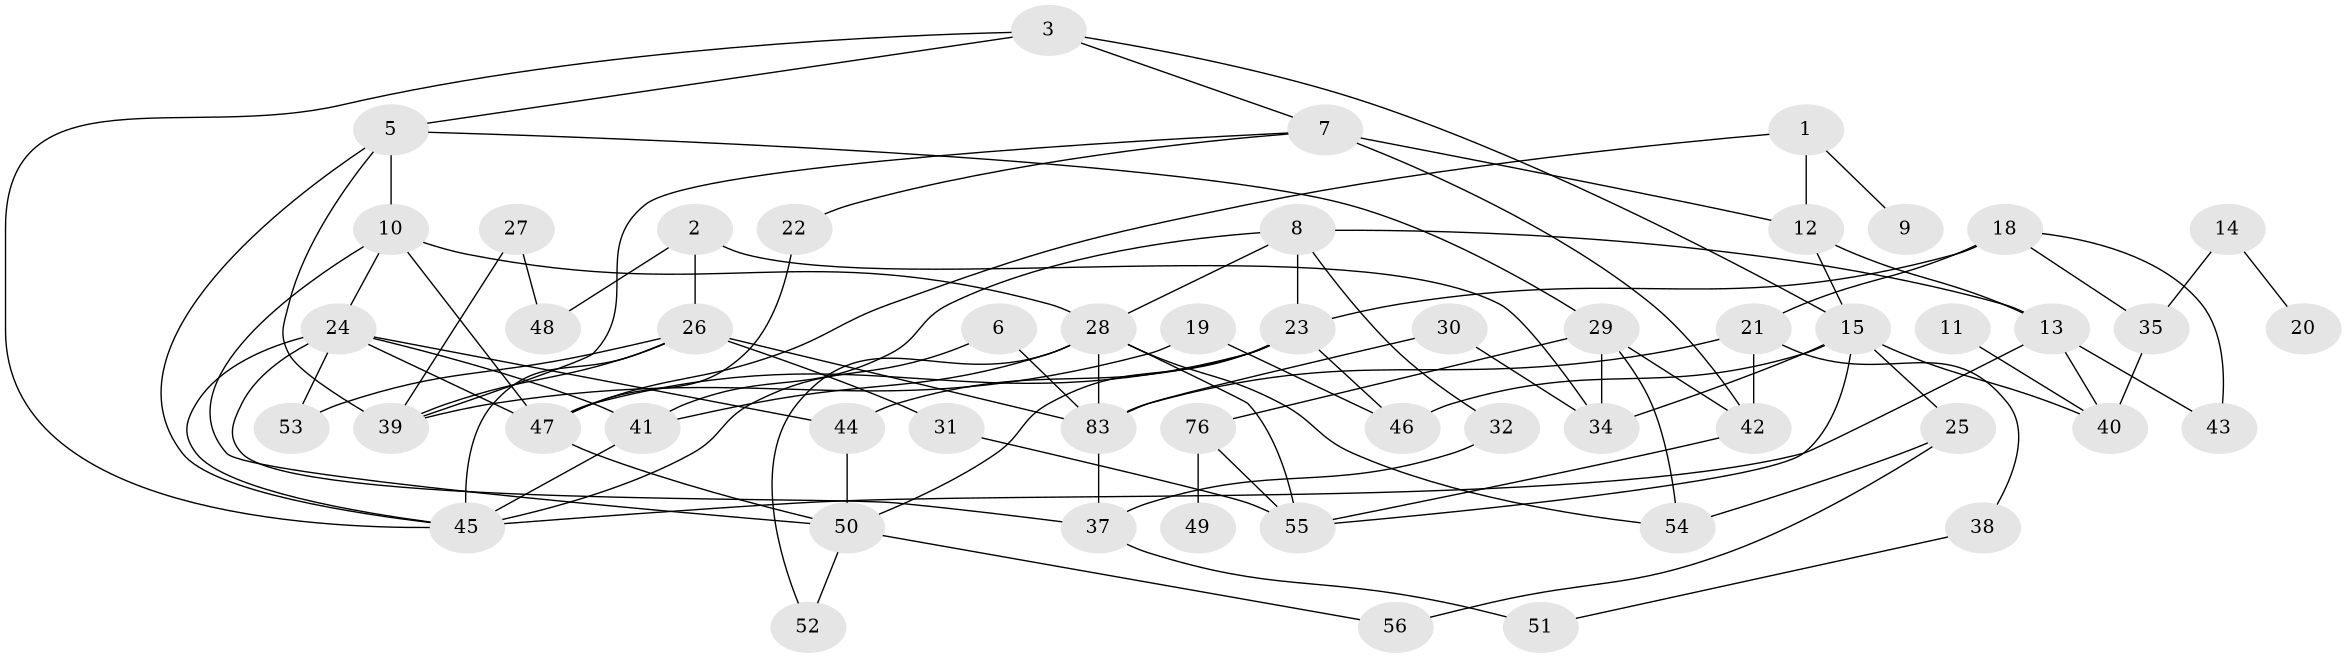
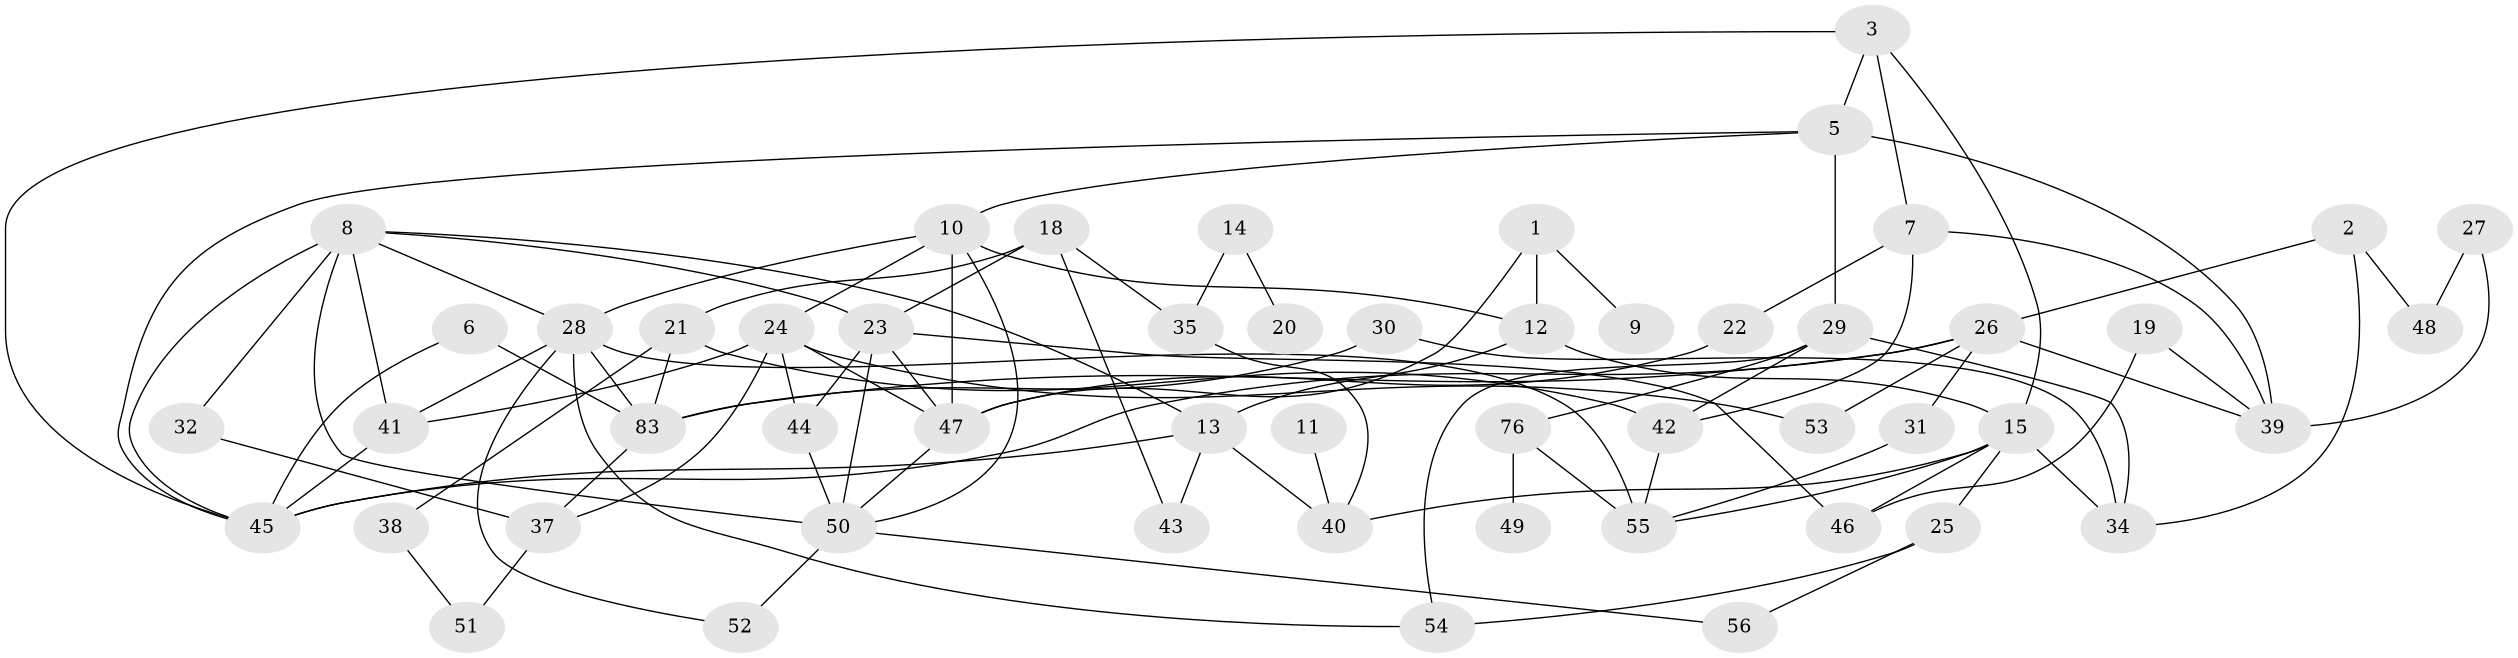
edge "7" -- "12": now "10" -- "12"
edge "24" -- "45": now "8" -- "45"
edge "8" -- "50": added
